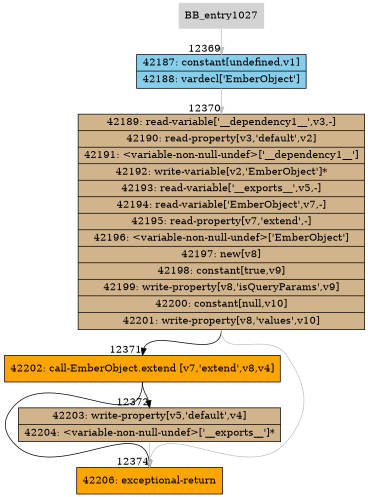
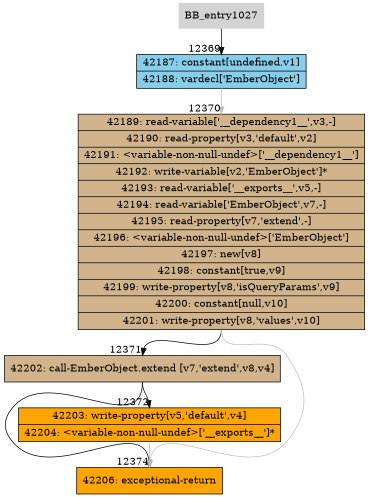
edge "BB_entry1027" -> "42187: constant[undefined,v1]": color gray -> black
node "42202: call-EmberObject.extend [v7,'extend',v8,v4]": fillcolor orange -> tan
node "42203: write-property[v5,'default',v4]": fillcolor tan -> orange
